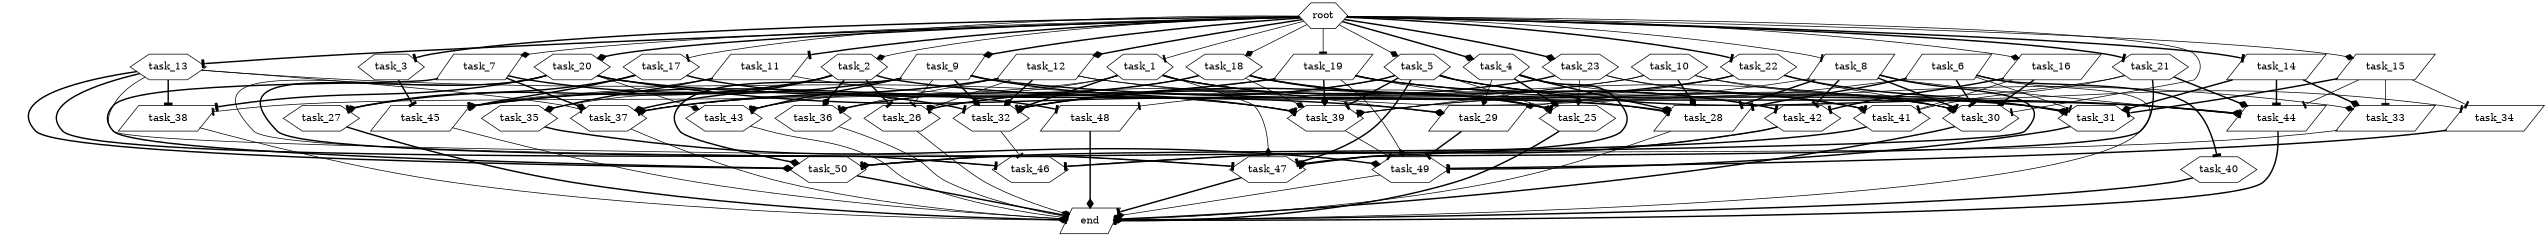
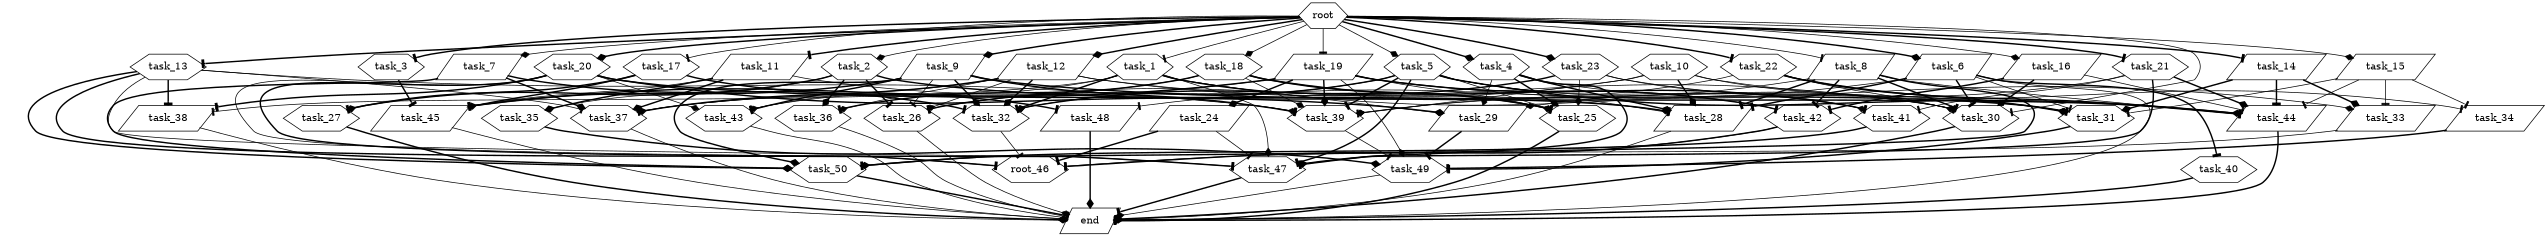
edge "root" -> "task_6": added
edge "task_2" -> "task_37": now "task_11" -> "task_37"
edge "task_22" -> "task_32": now "task_22" -> "task_44"
edge "task_16" -> "task_41": now "task_16" -> "task_44"
edge "task_15" -> "task_31": style bold -> solid
node "task_24": added
node "task_46": label "task_46" -> "root_46"
edge "task_38" -> "end": arrowhead tee -> diamond
